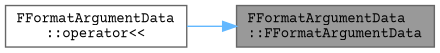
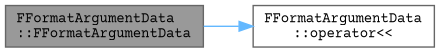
edge "FFormatArgumentData ::operator<<" -> "FFormatArgumentData ::FFormatArgumentData": reversed
